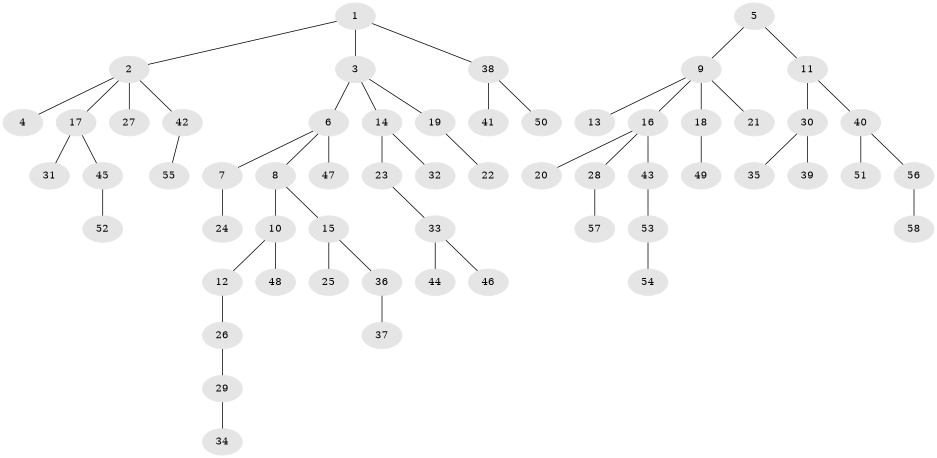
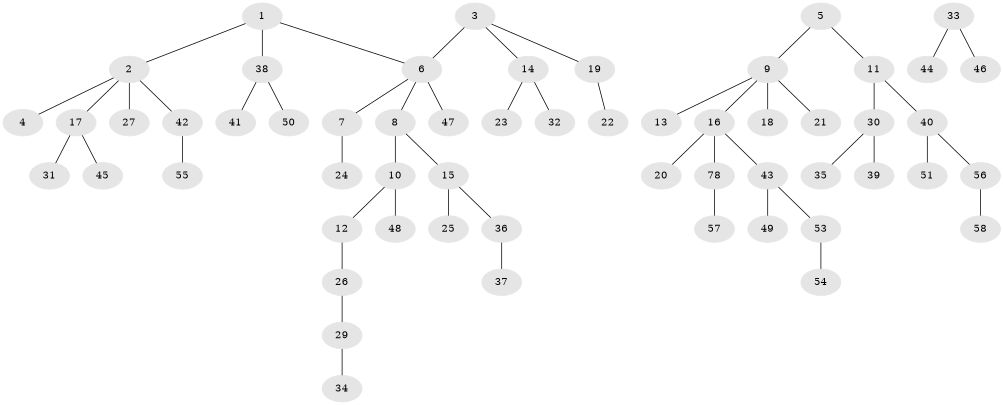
edge "1" -- "3": now "1" -- "6"
edge "18" -- "49": now "43" -- "49"
node "28": label "28" -> "78"
edge "23" -- "33": removed
node "52": removed
